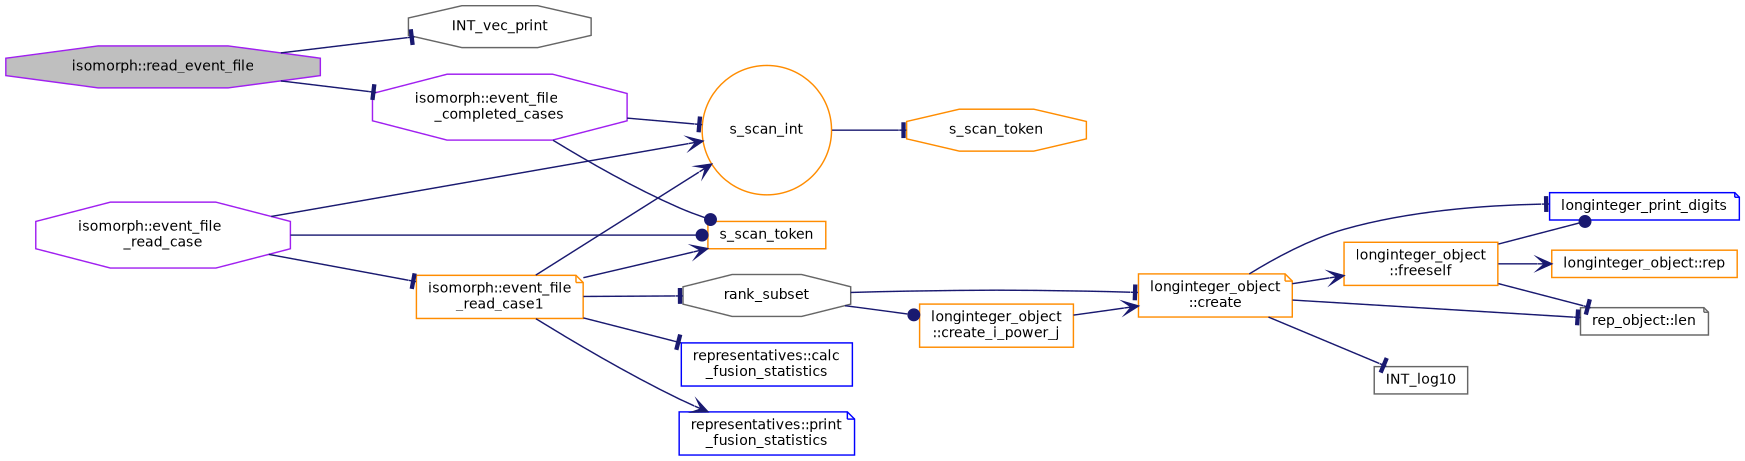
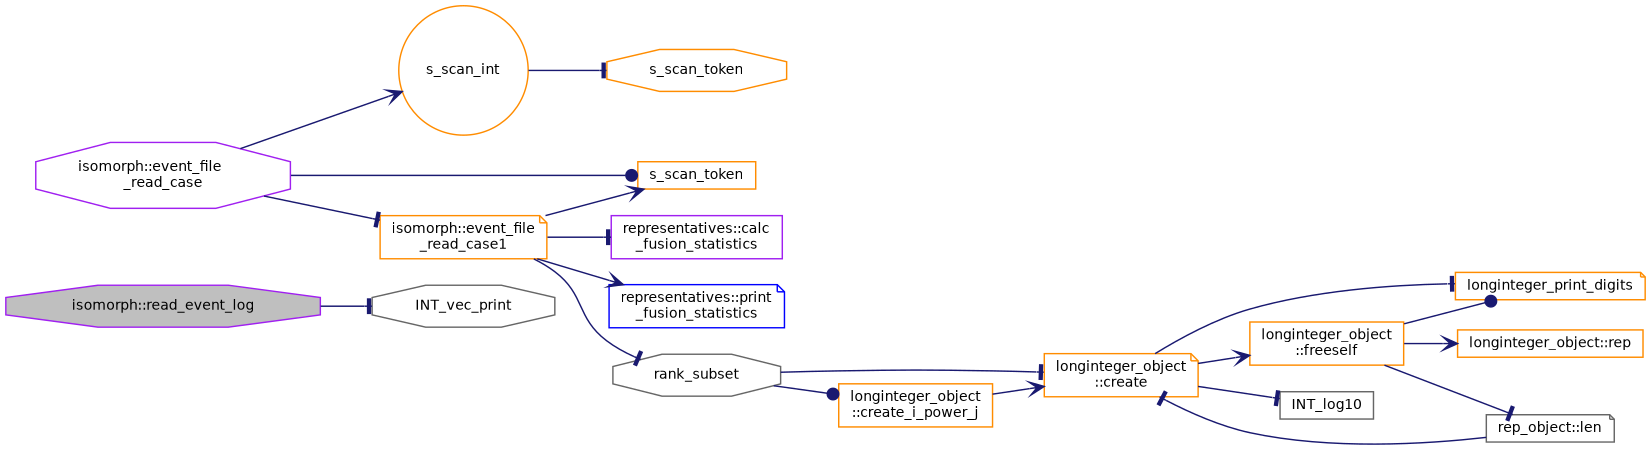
node "isomorph::read_event_file": label "isomorph::read_event_file" -> "isomorph::read_event_log"
node "isomorph::event_file _completed_cases": removed
node "longinteger_print_digits": color blue -> darkorange
edge "isomorph::event_file _read_case1" -> "s_scan_int": removed
edge "longinteger_object ::create" -> "rep_object::len": reversed
node "representatives::calc _fusion_statistics": color blue -> purple
